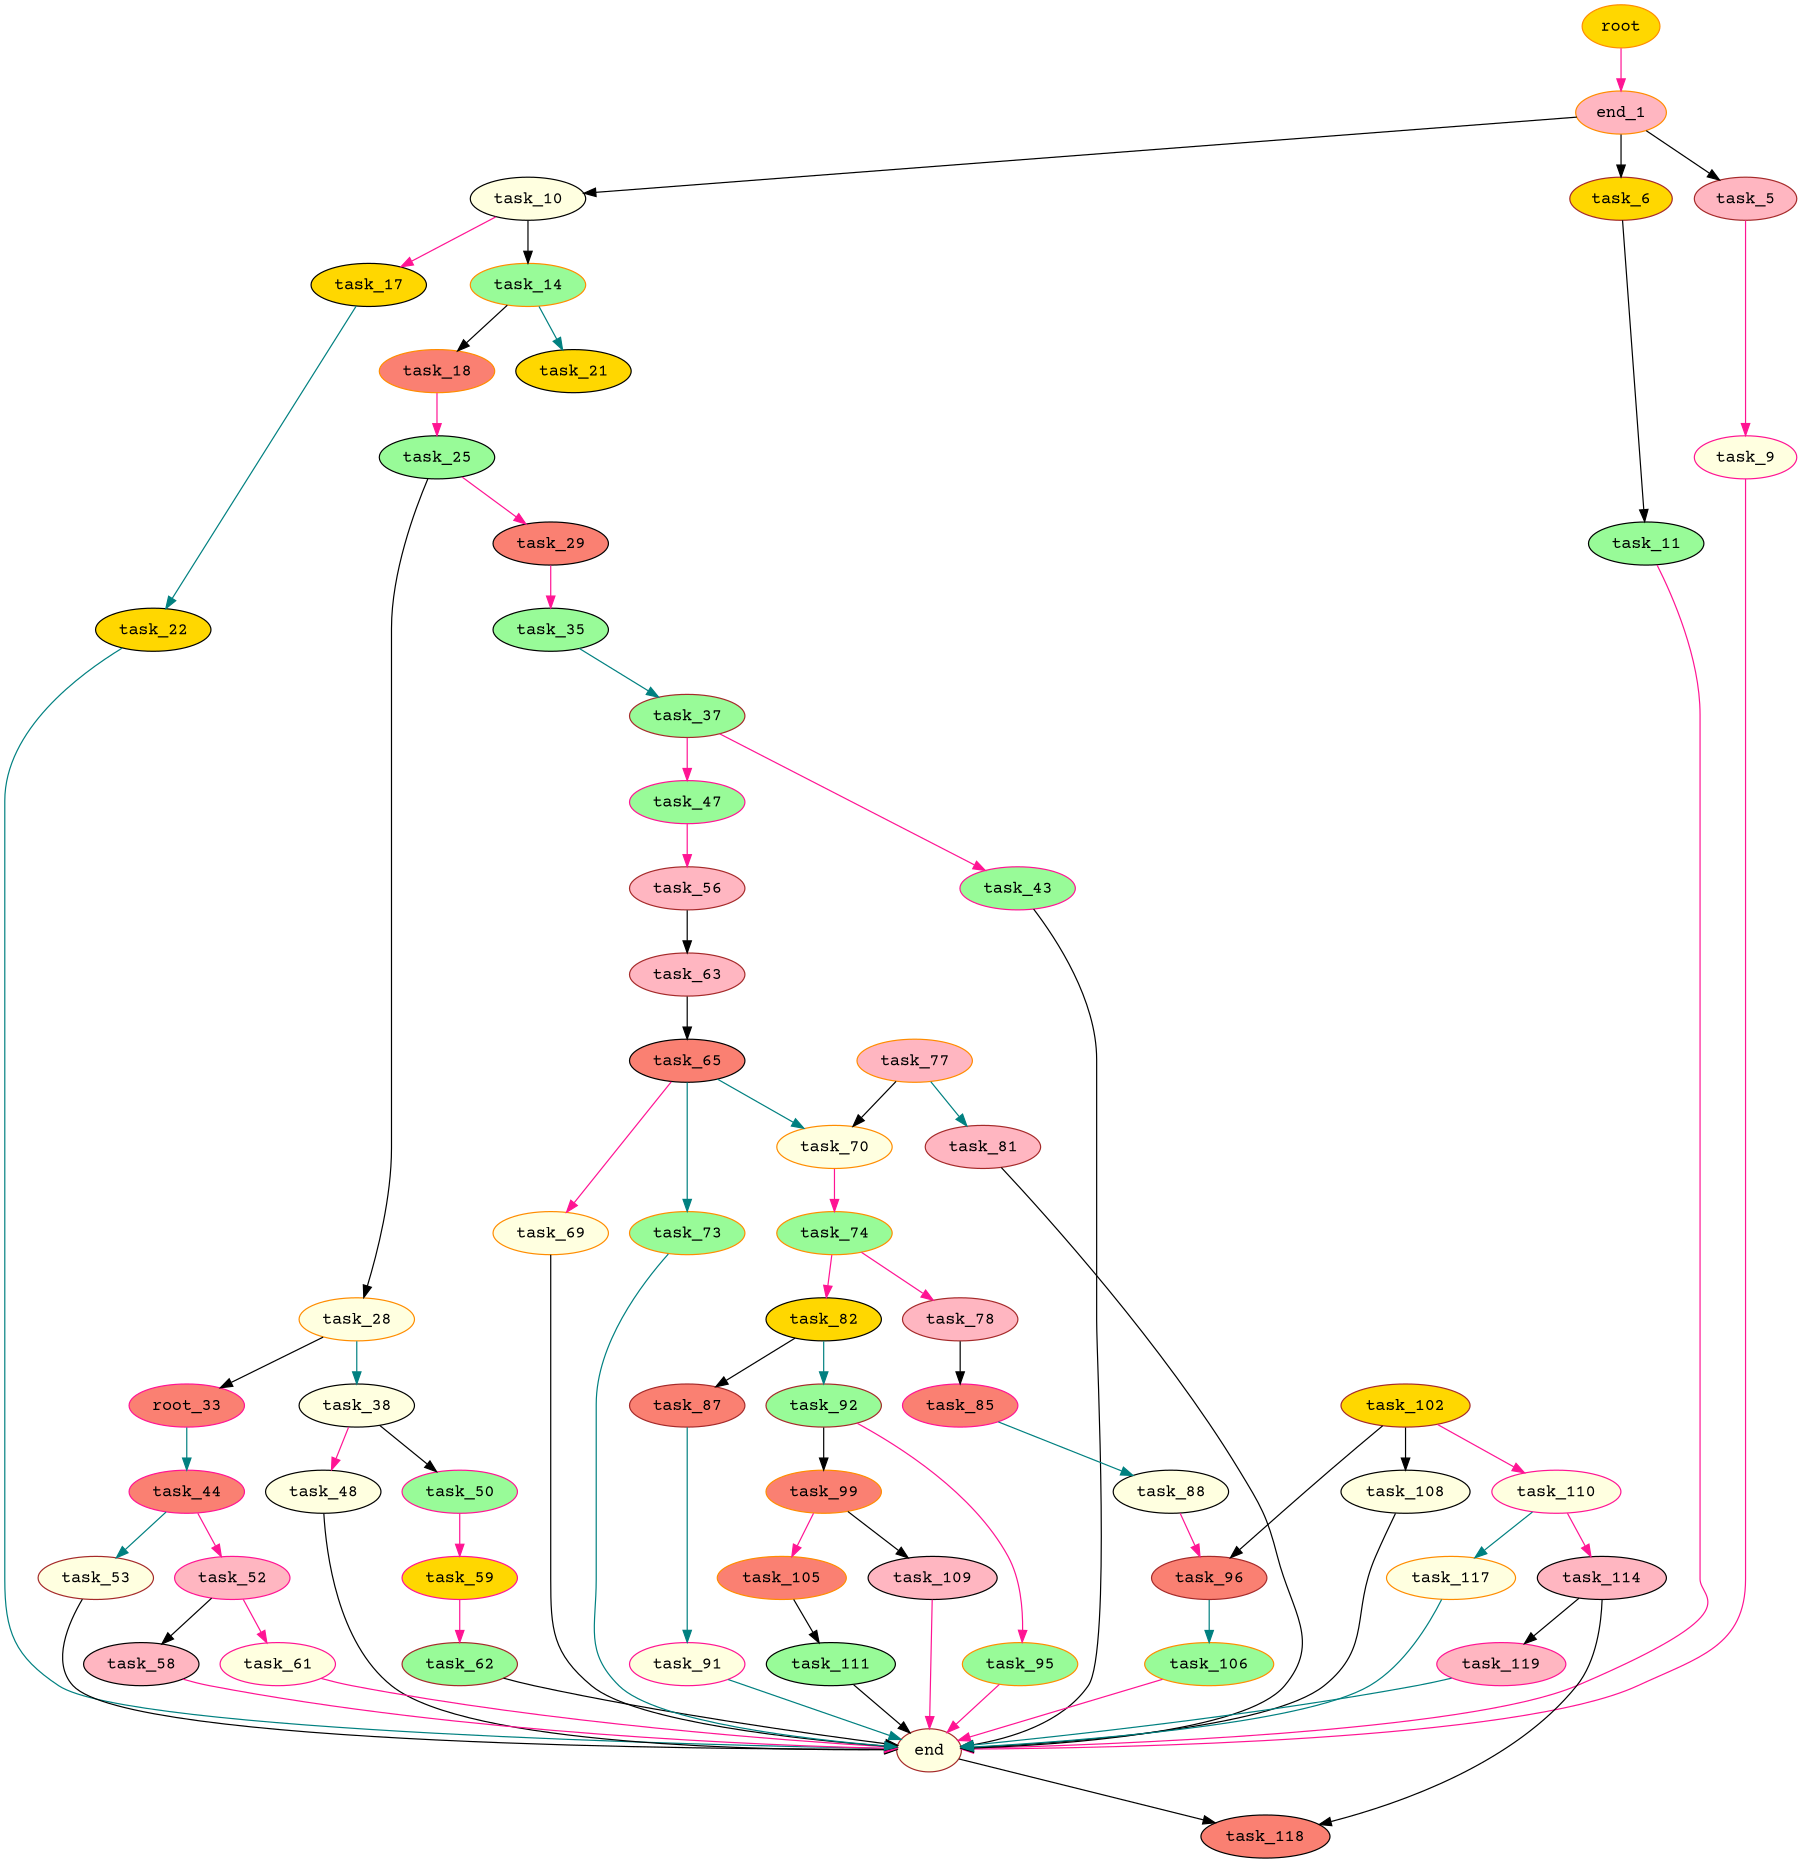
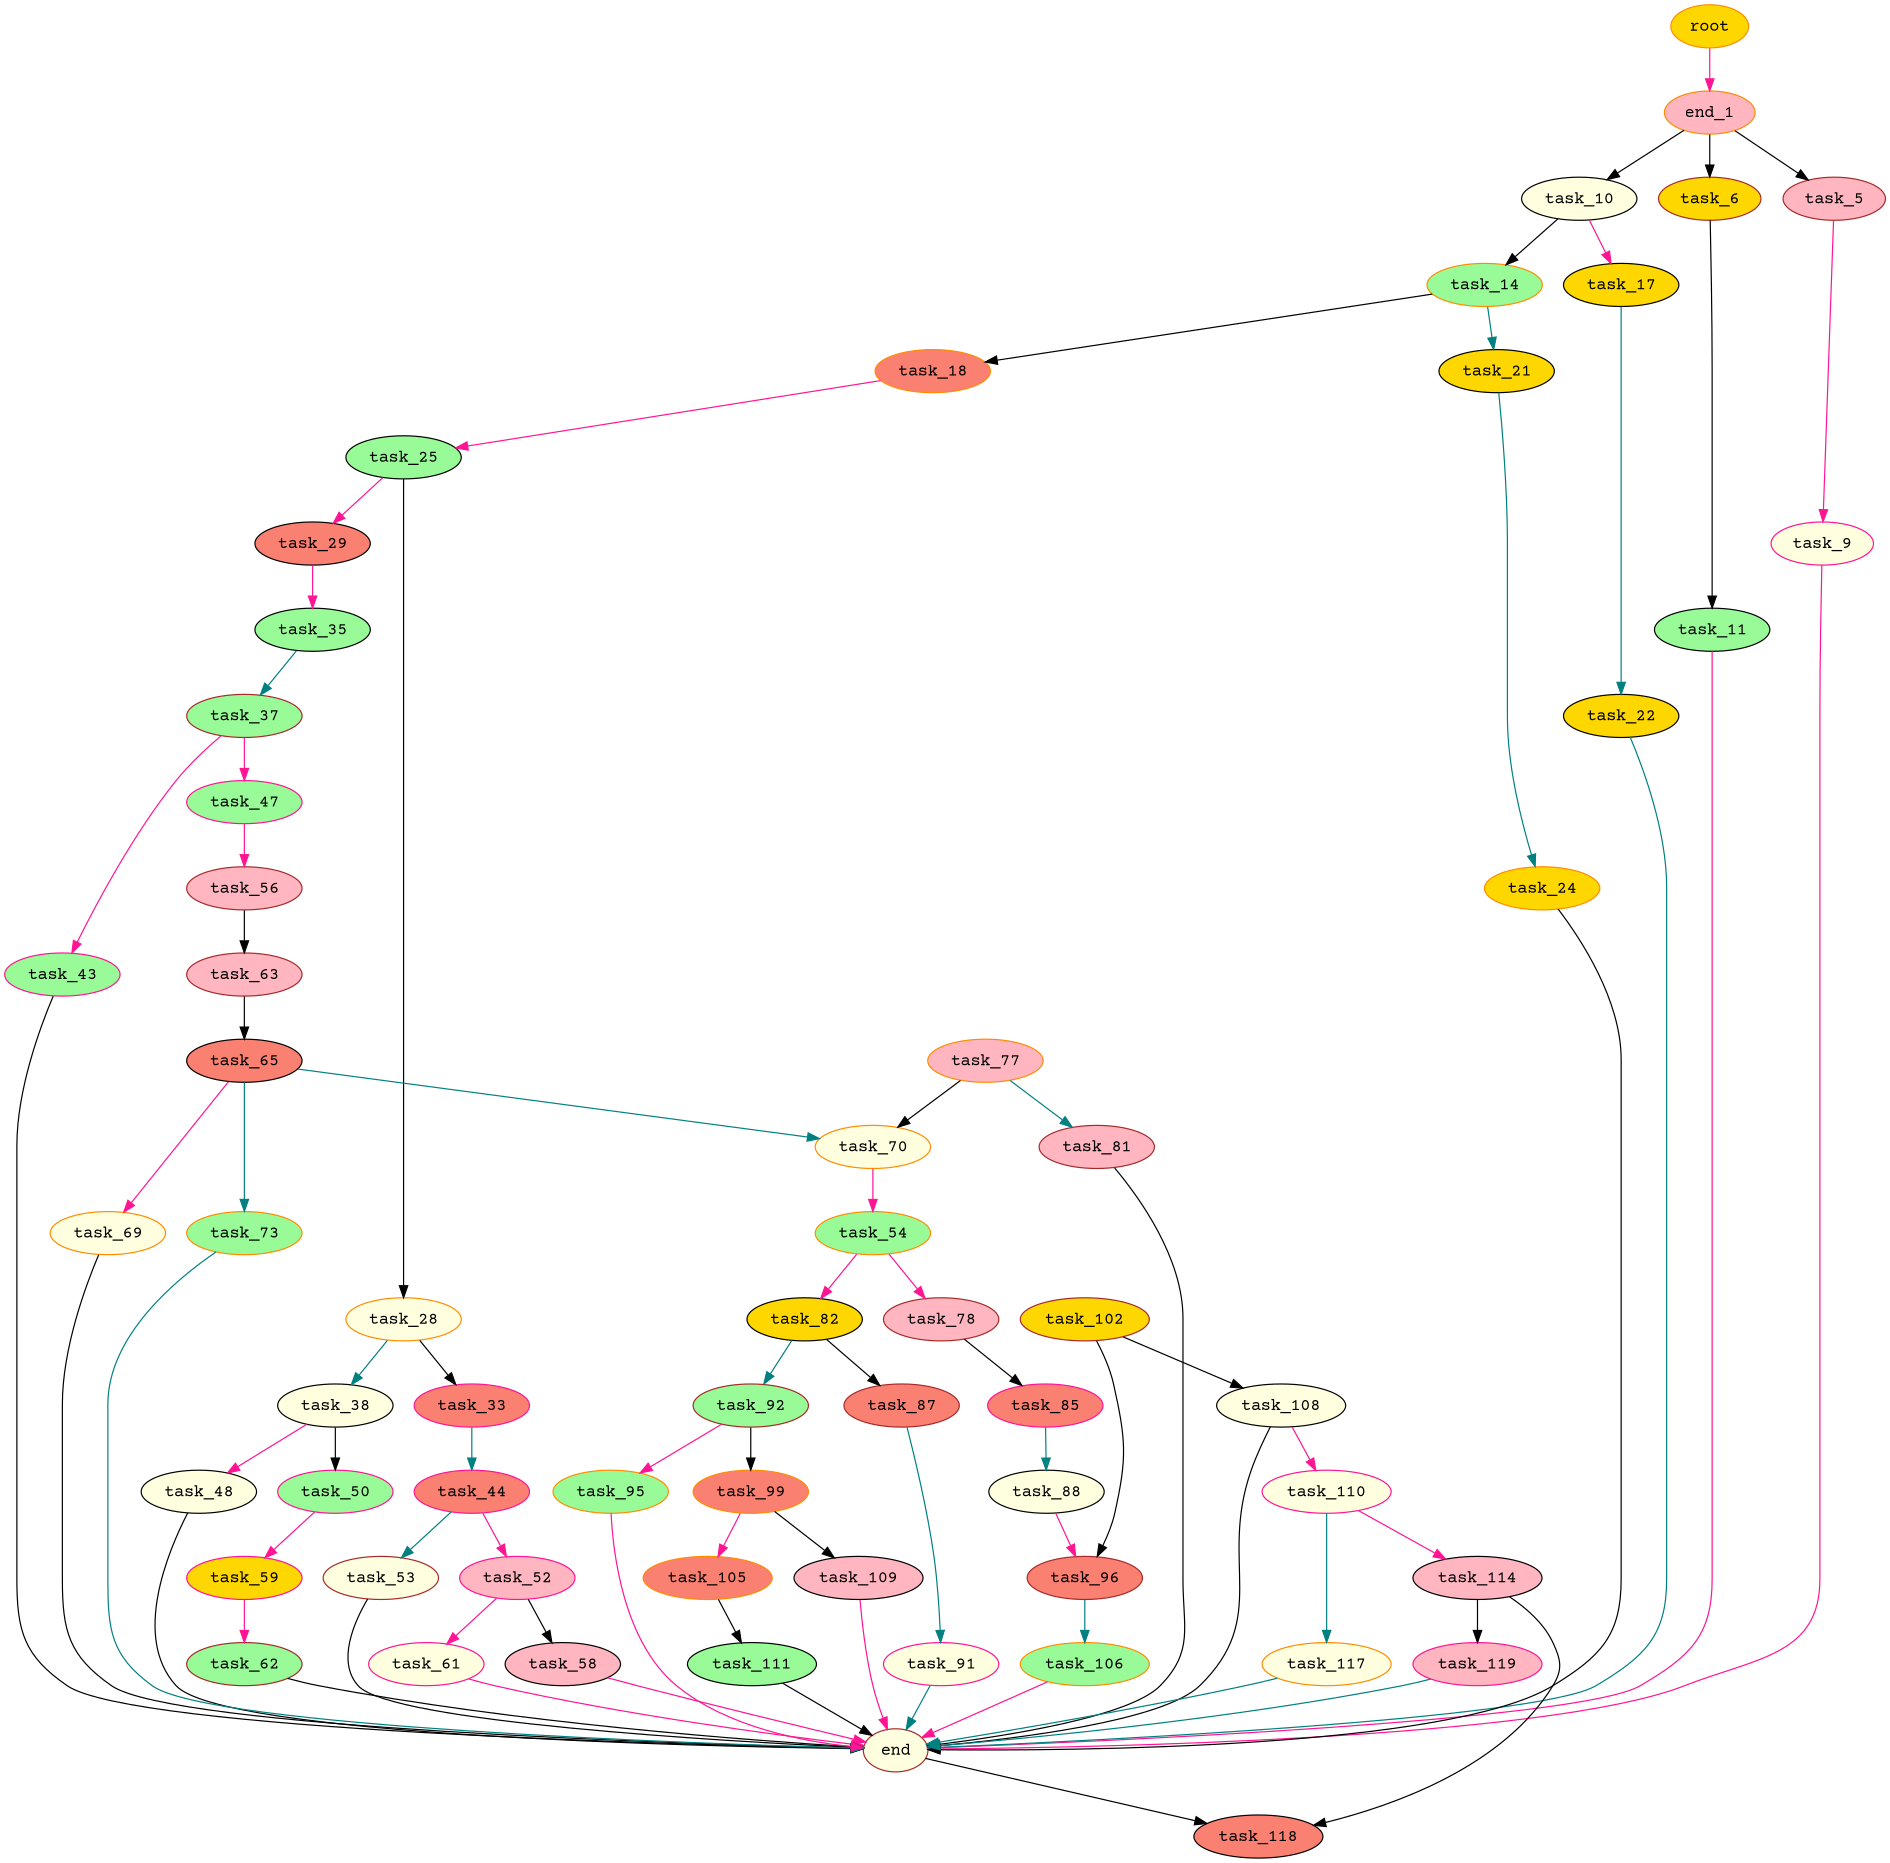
node "task_24": added
node "task_74": label "task_74" -> "task_54"
node "root_33": label "root_33" -> "task_33"
edge "task_102" -> "task_110": now "task_108" -> "task_110"
